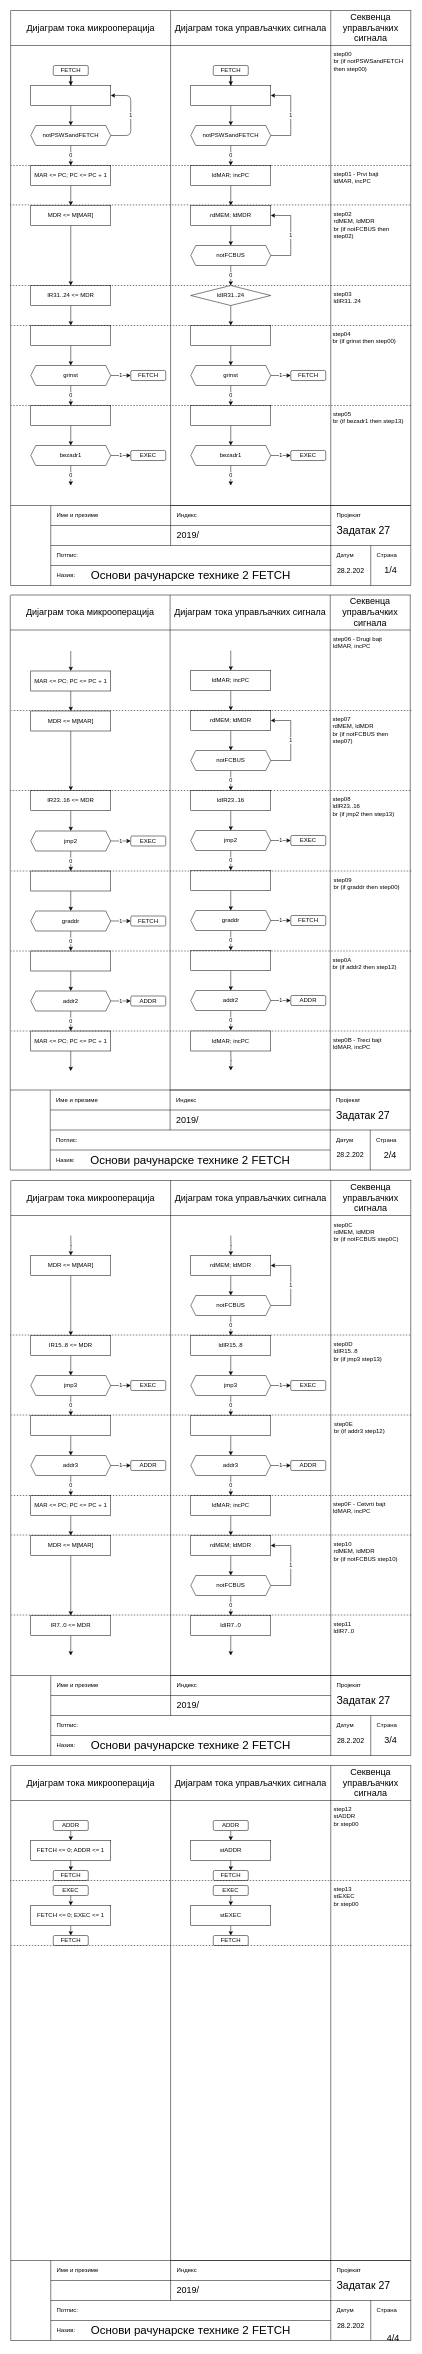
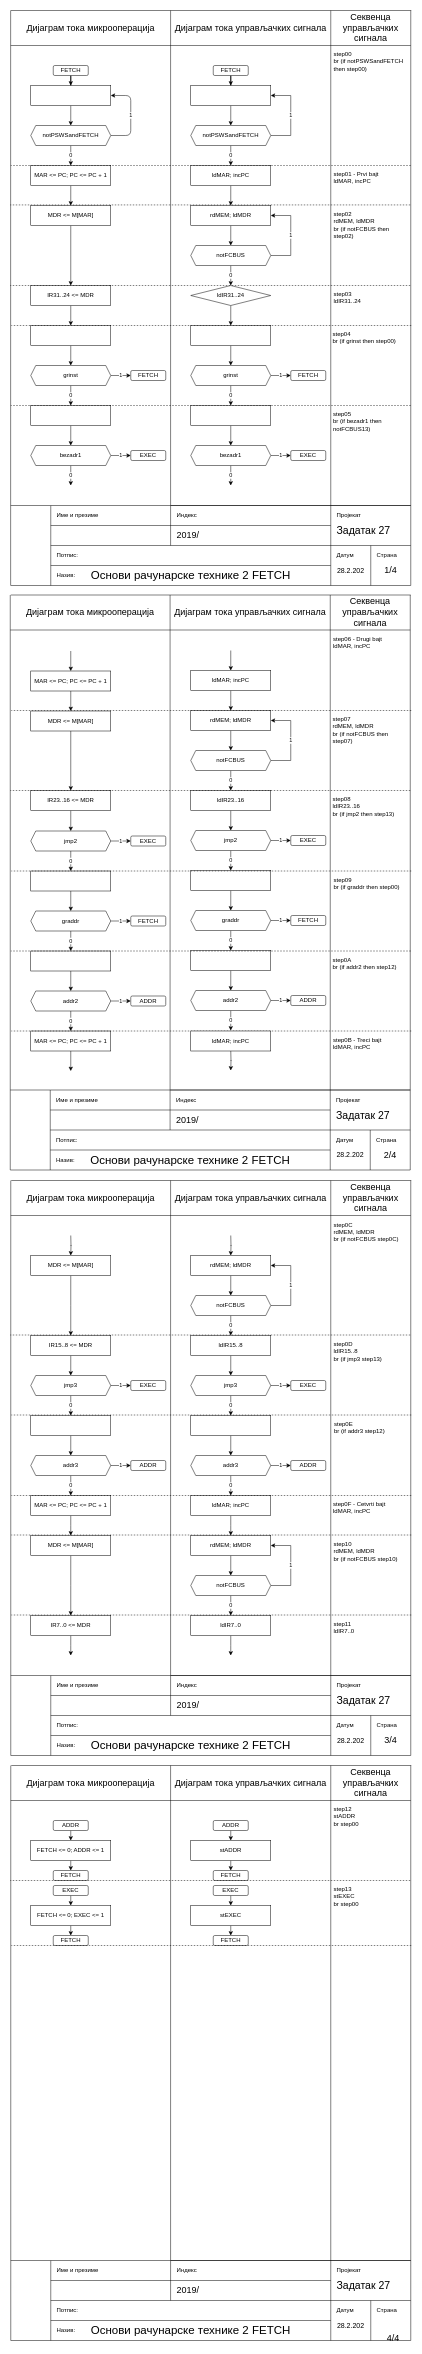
node "step05 br (if bezadr1 then step13)": label "step05 br (if bezadr1 then step13)" -> "step05 br (if bezadr1 then notFCBUS13)"
